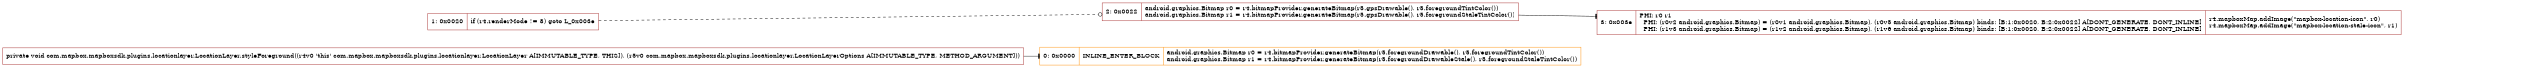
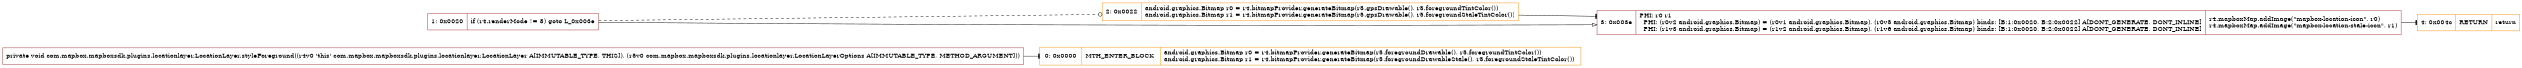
node "2: 0x0022": color brown -> darkorange
node "4: 0x004c": added
edge "1: 0x0020" -> "3: 0x003e": added
node "0: 0x0000": text "INLINE_ENTER_BLOCK" -> "MTH_ENTER_BLOCK"
